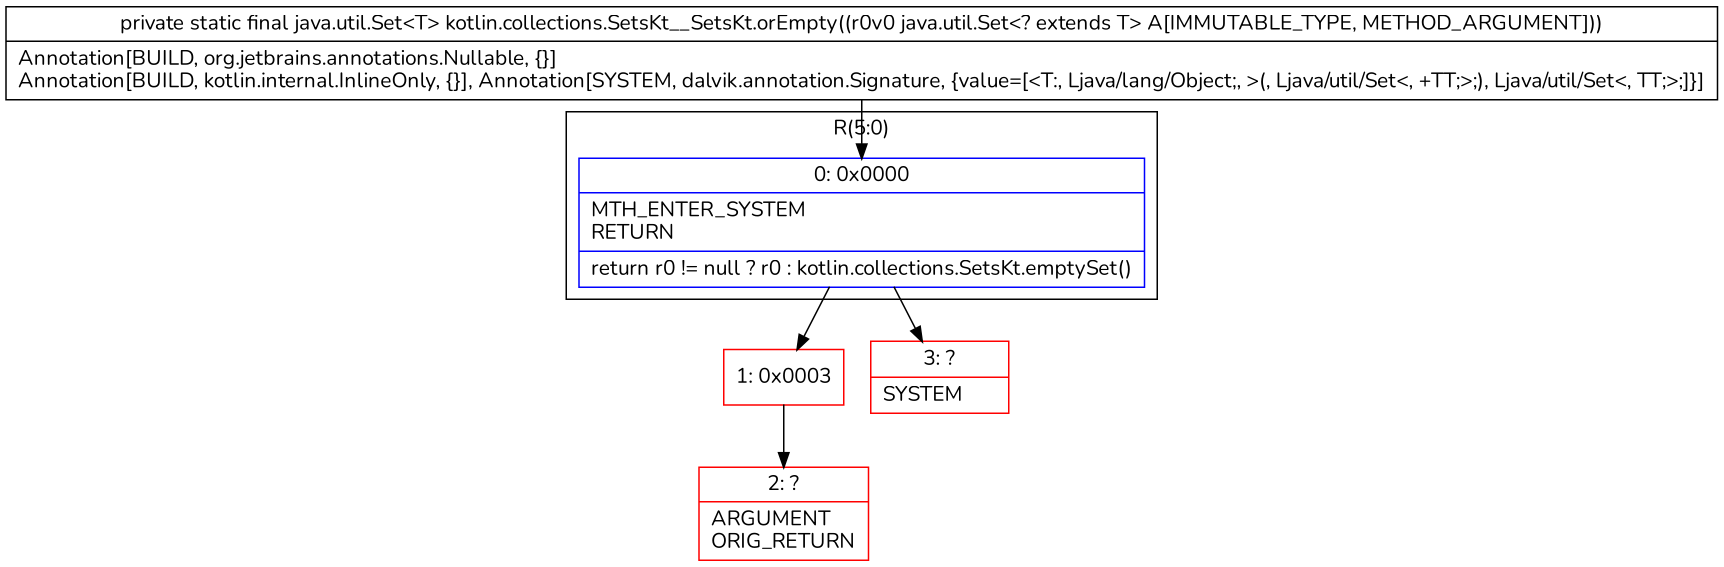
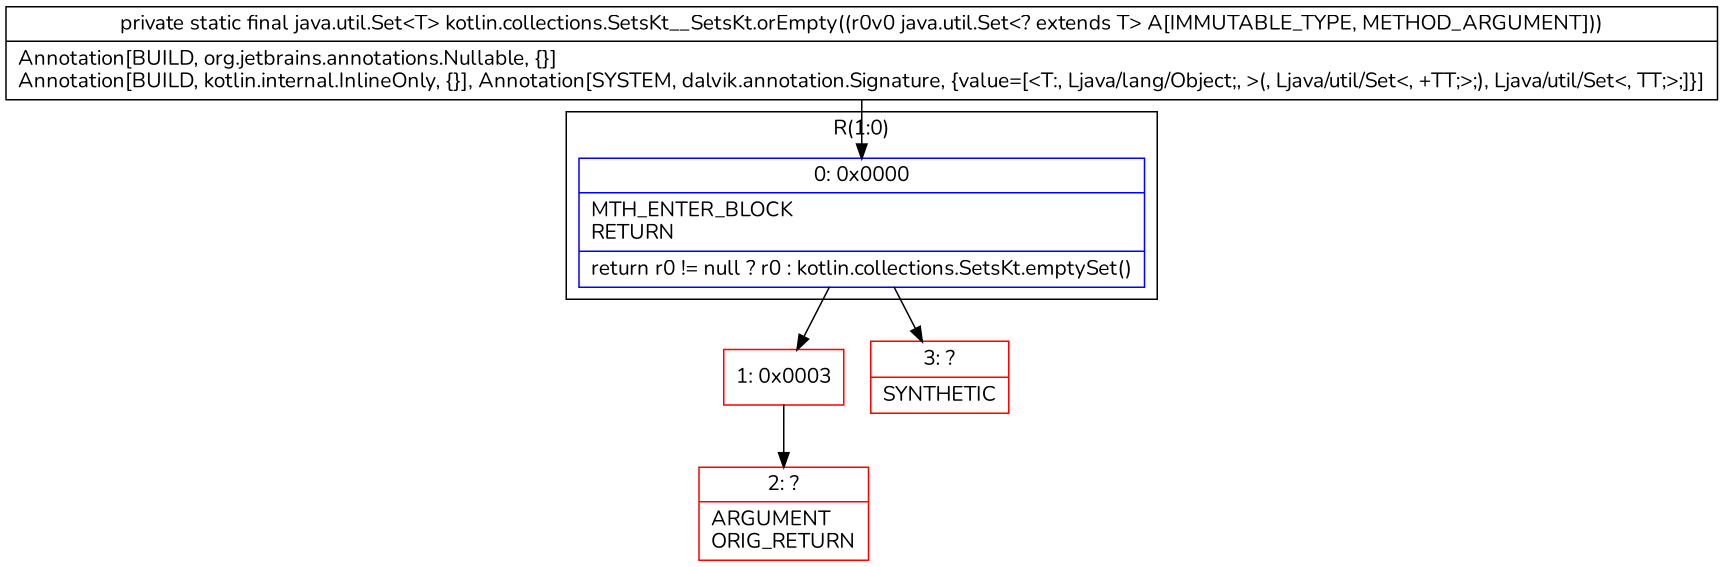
cluster "R(5:0)": label "R(5:0)" -> "R(1:0)"
node "0: 0x0000": text "MTH_ENTER_SYSTEM" -> "MTH_ENTER_BLOCK"
node "3: ?": text "SYSTEM" -> "SYNTHETIC"
